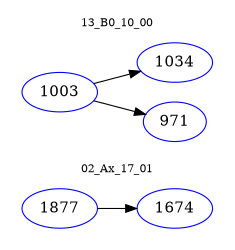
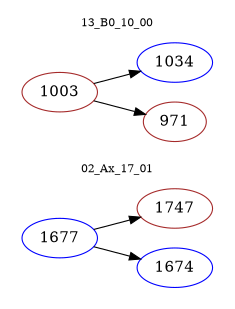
node "1003": color blue -> brown
node "971": color blue -> brown
node "1877": label "1877" -> "1677"
node "1747": added
